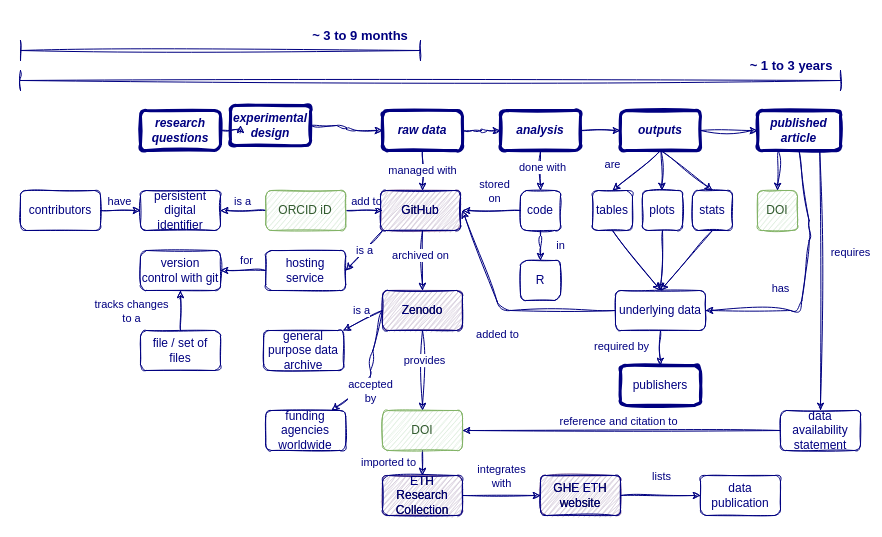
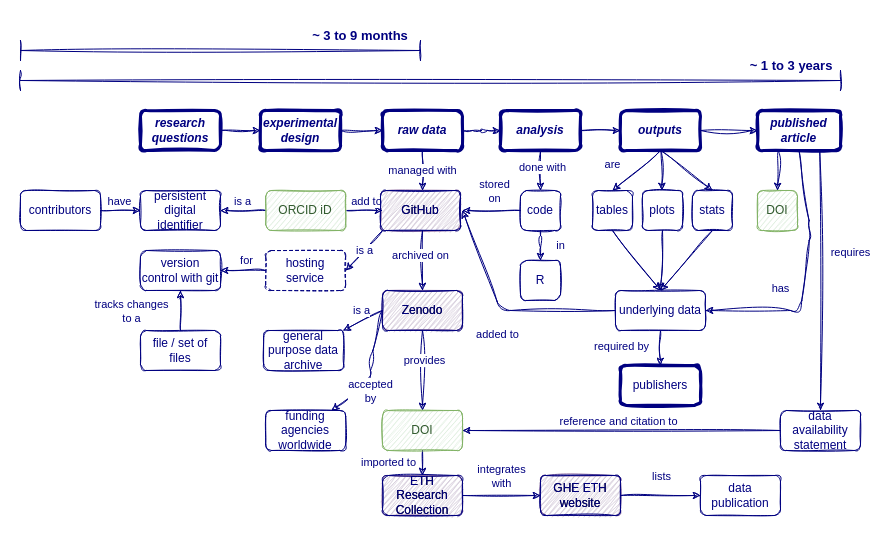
node "experimental design": moved (271, 126) -> (301, 131)
node "hosting service": style solid -> dashed
